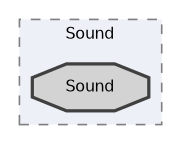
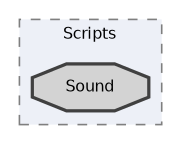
cluster "Sound": label "Sound" -> "Scripts"
